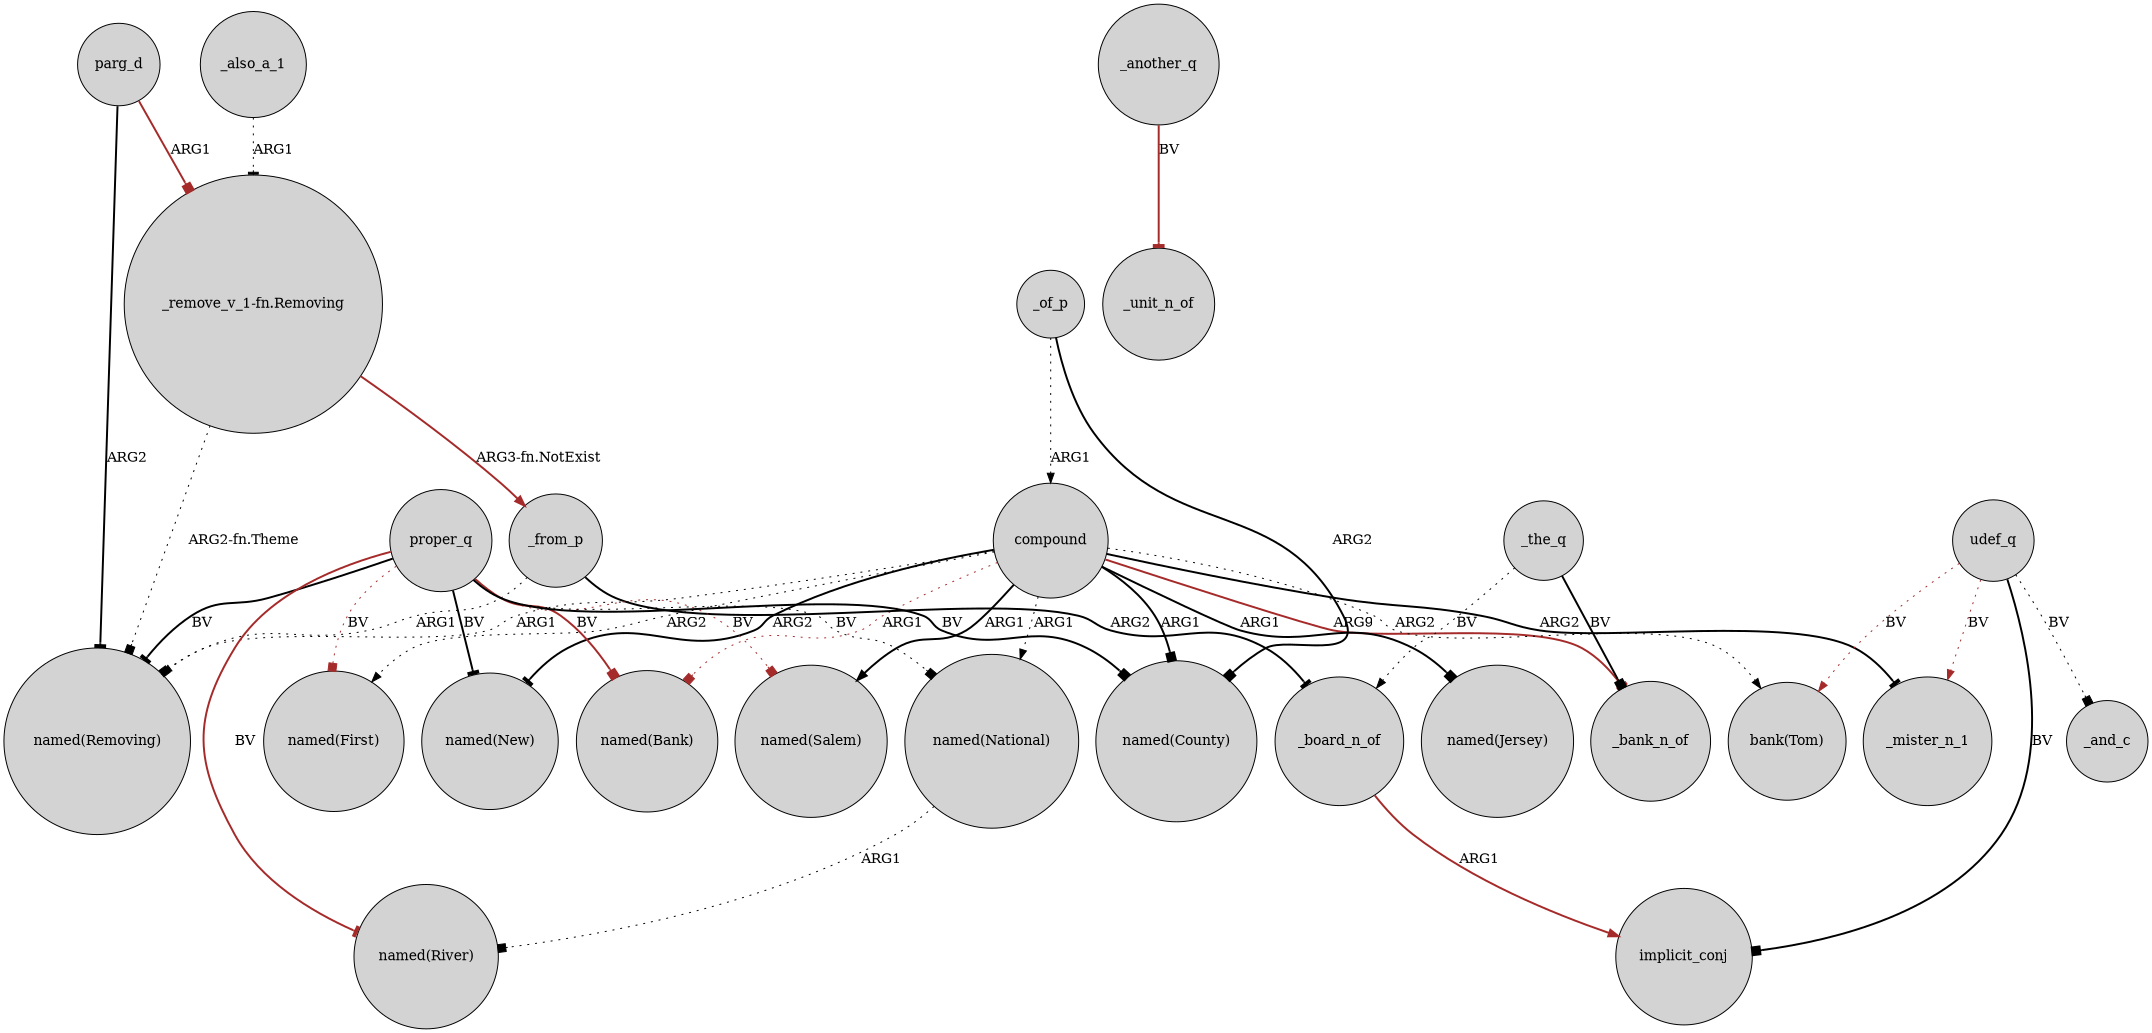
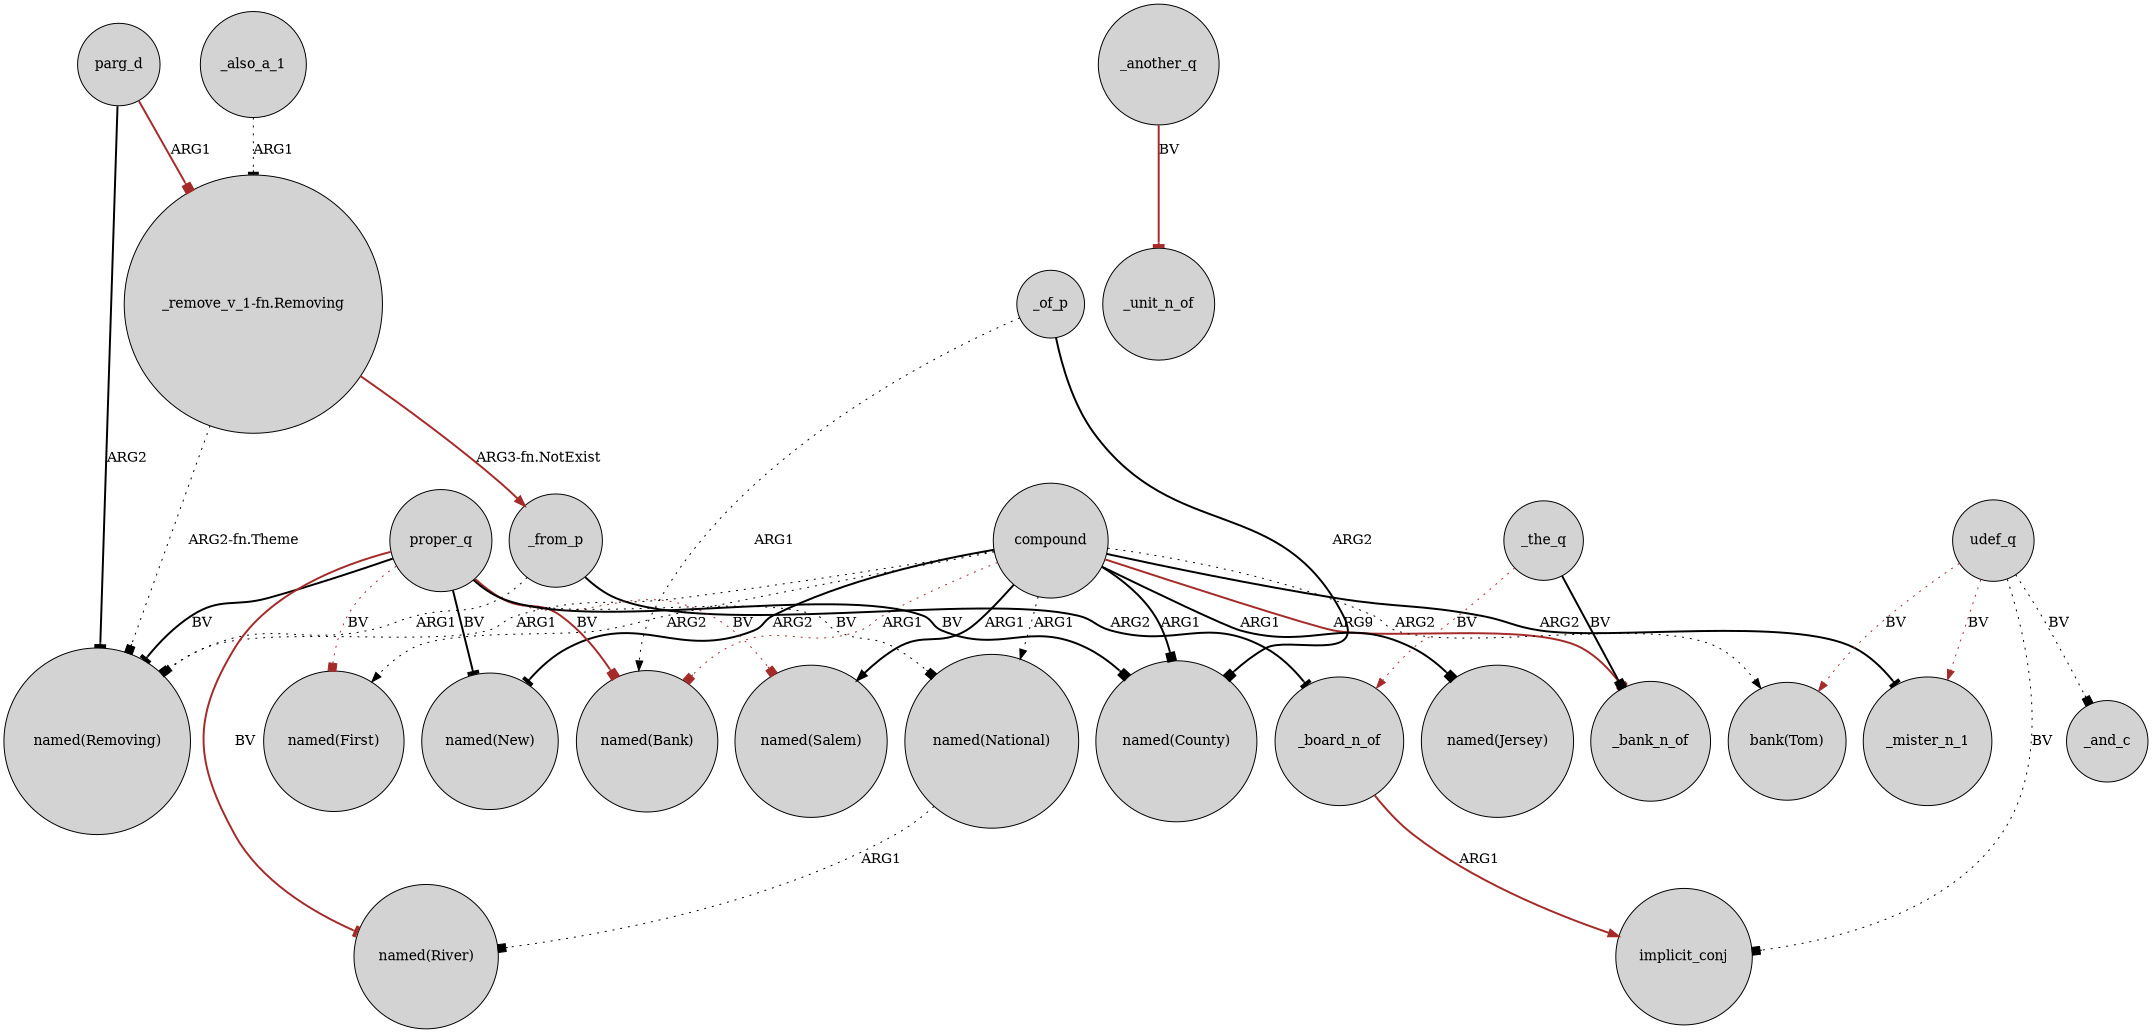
edge "_of_p" -> "compound": now "_of_p" -> "named(Bank)"
edge "_the_q" -> "_board_n_of": color black -> brown
edge "udef_q" -> "implicit_conj": style bold -> dotted
